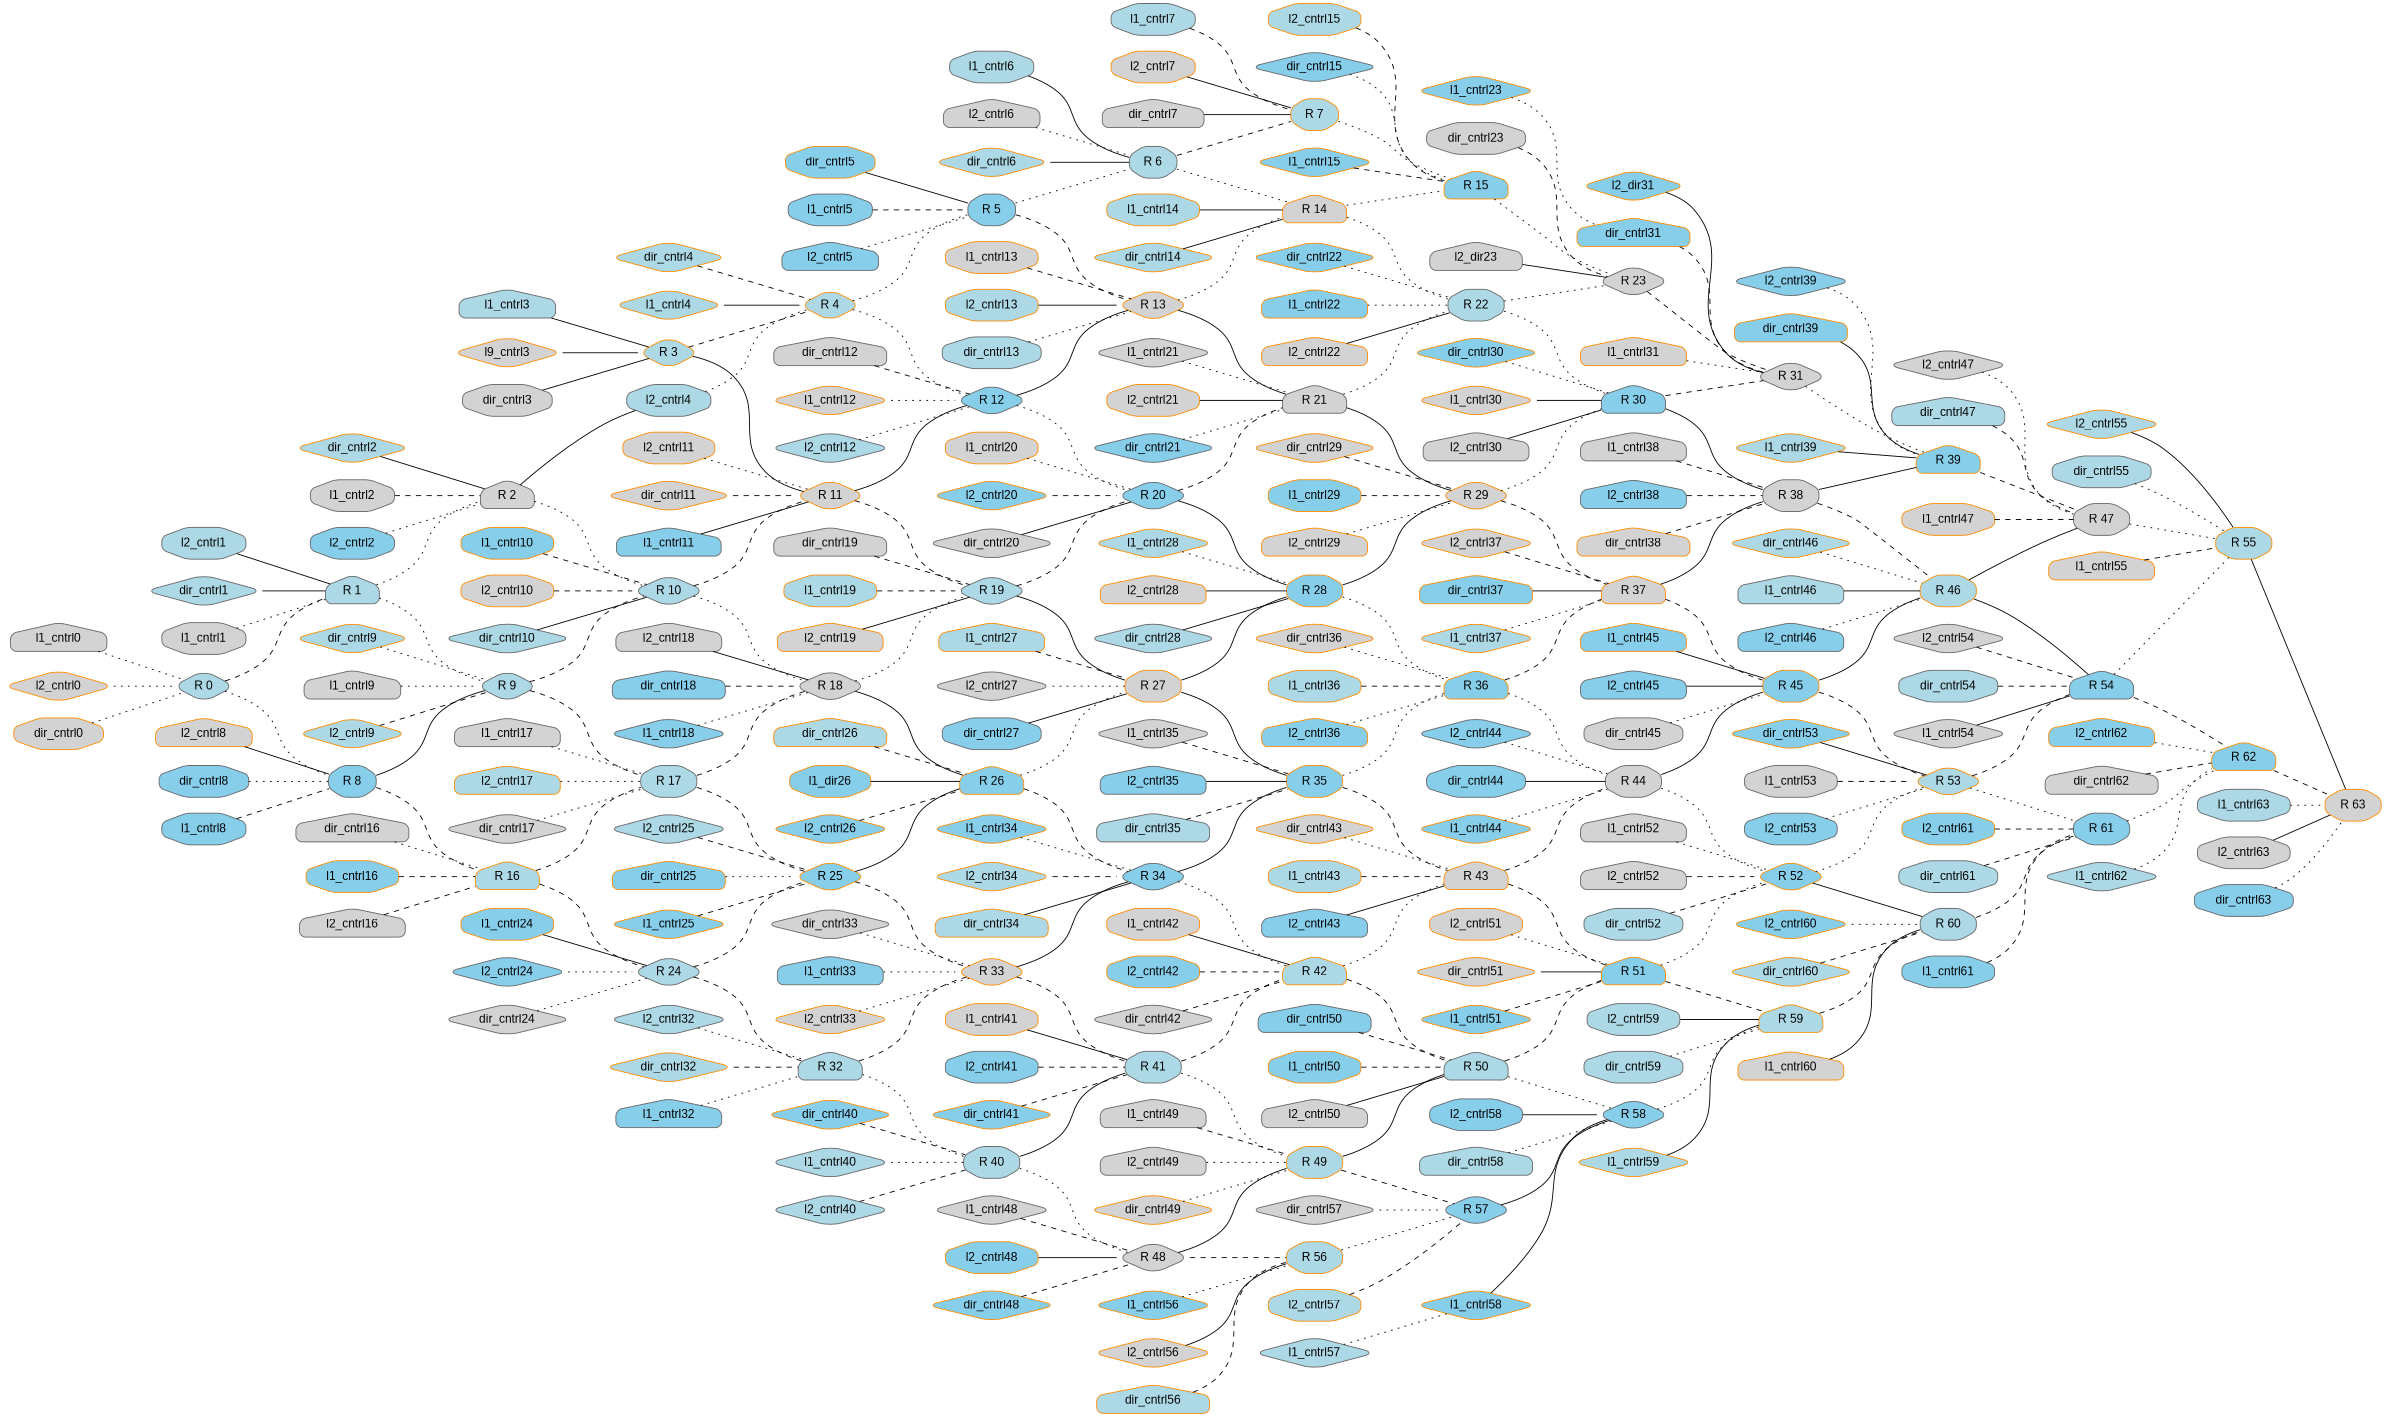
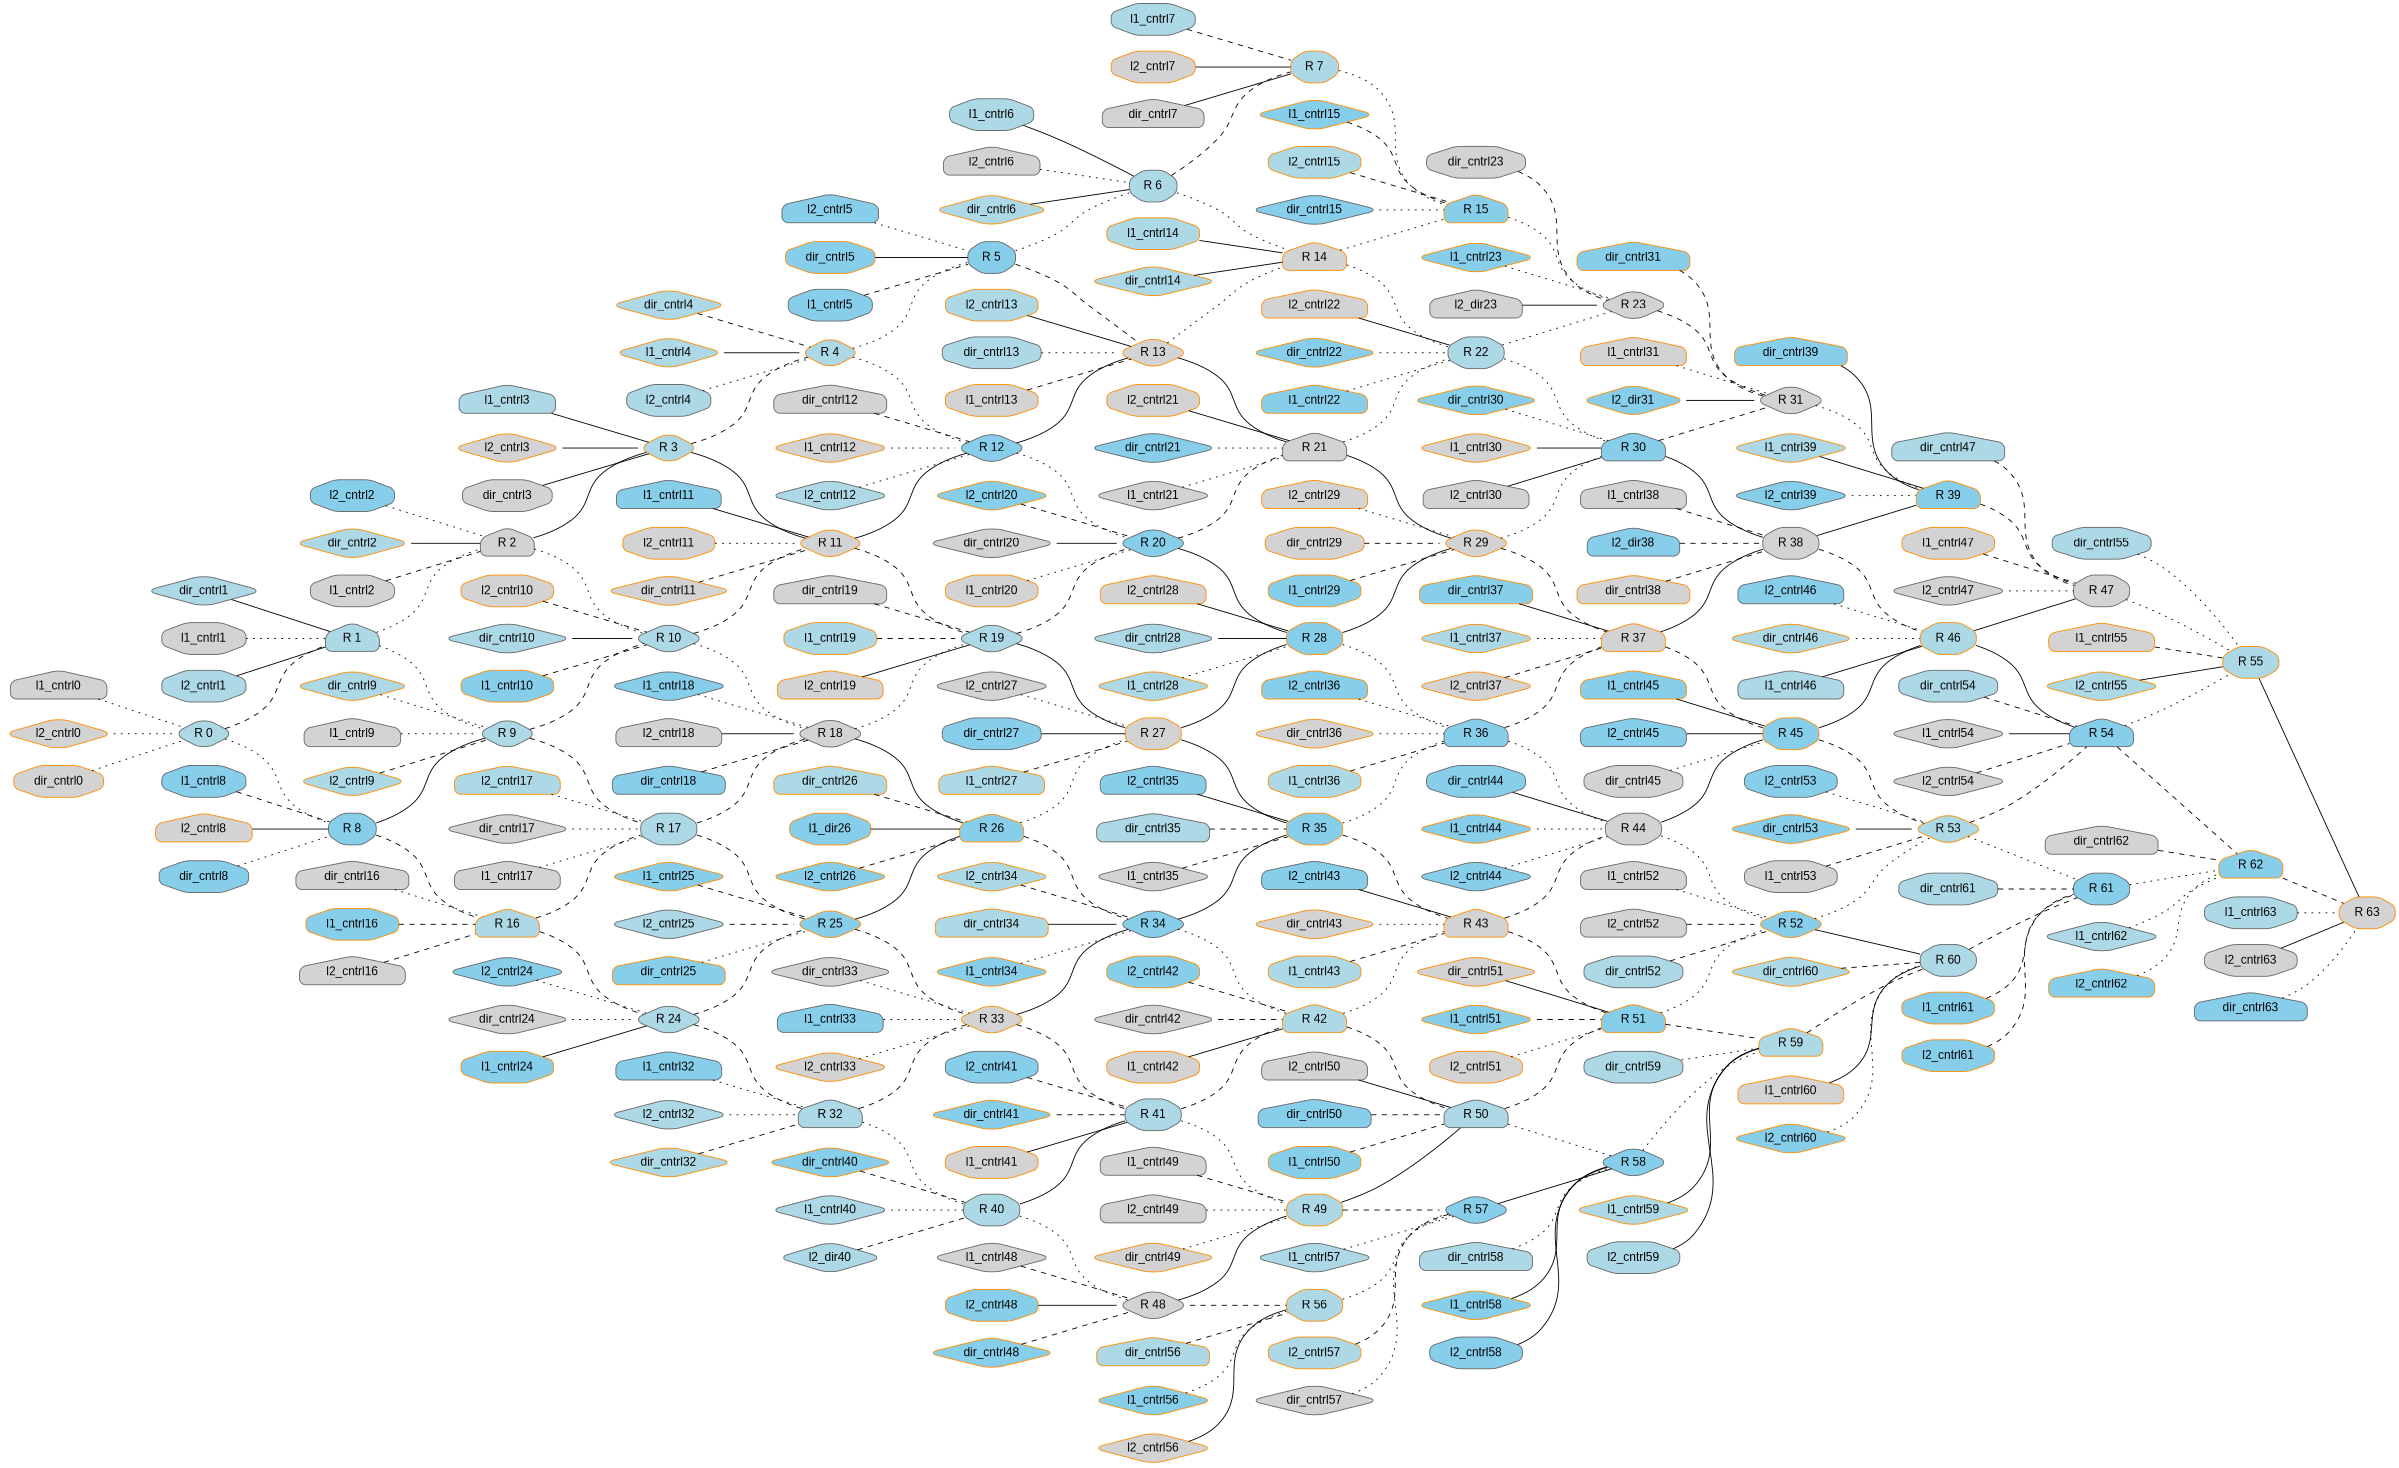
edge "l1_cntrl23" -- "dir_cntrl31": now "l1_cntrl23" -- "R 23"
node "l9_cntrl3": label "l9_cntrl3" -> "l2_cntrl3"
edge "l2_cntrl4" -- "R 2": now "R 3" -- "R 2"
node "dir_cntrl29": shape diamond -> octagon
node "l2_cntrl38": label "l2_cntrl38" -> "l2_dir38"
node "R 36": color darkorange -> gray40
node "dir_cntrl63": shape octagon -> house
node "l1_cntrl61": color gray40 -> darkorange
node "l2_cntrl40": label "l2_cntrl40" -> "l2_dir40"
edge "l1_cntrl58" -- "l1_cntrl57": now "R 57" -- "l1_cntrl57"
